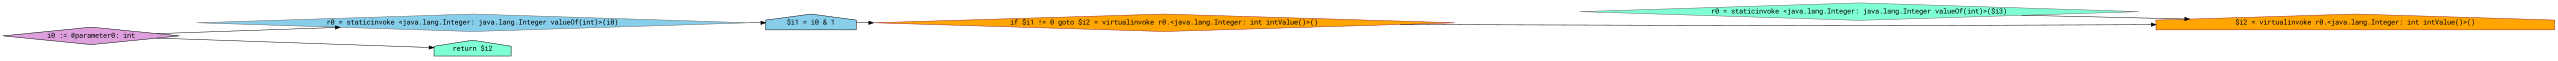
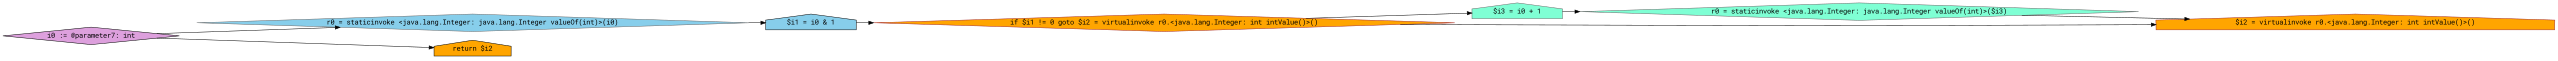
node "$i3 = i0 + 1": added
node "i0 := @parameter0: int": label "i0 := @parameter0: int" -> "i0 := @parameter7: int"
node "return $i2": fillcolor aquamarine -> orange
